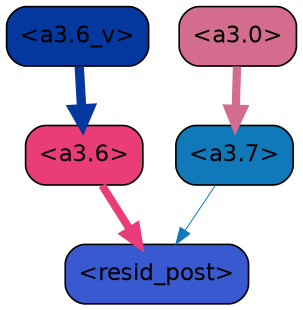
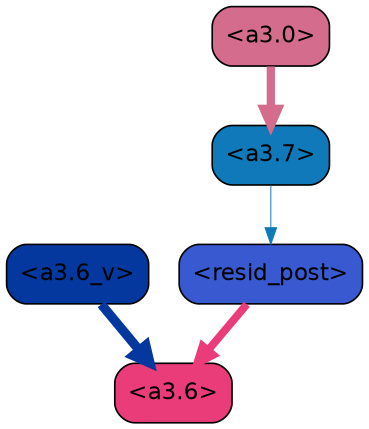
edge "<a3.6>" -> "<resid_post>": reversed
